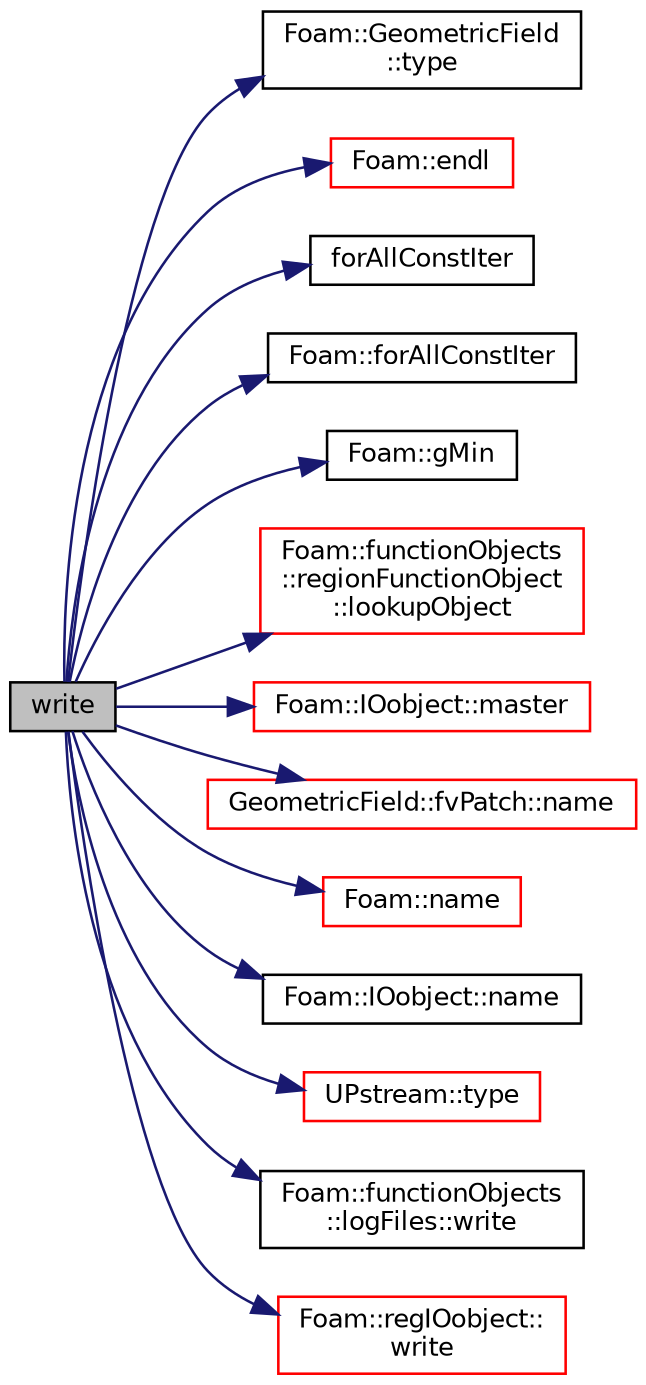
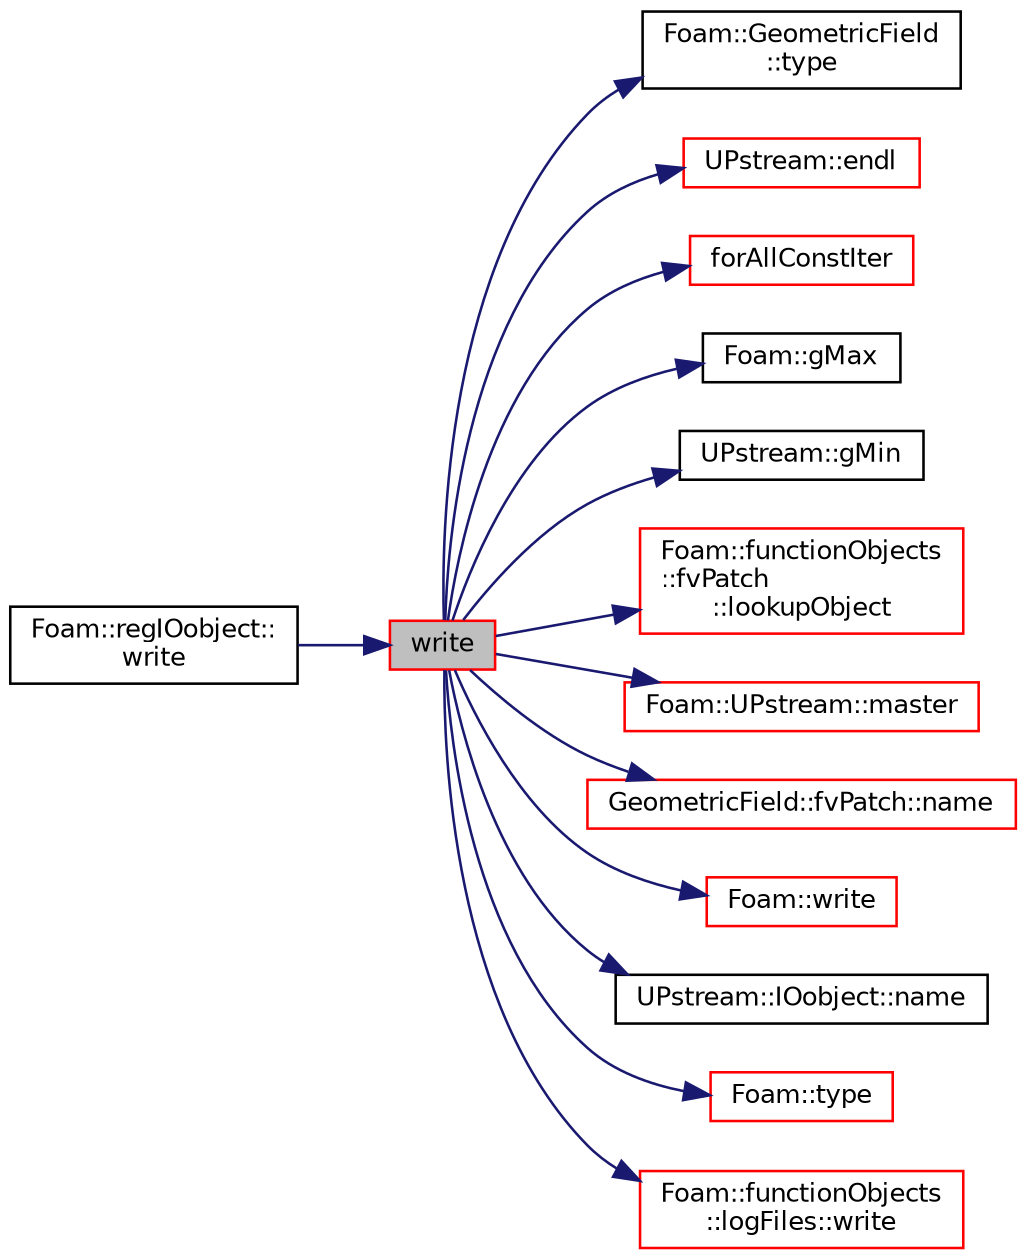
node "Foam::endl": label "Foam::endl" -> "UPstream::endl"
node "forAllConstIter": color black -> red
node "Foam::forAllConstIter": label "Foam::forAllConstIter" -> "Foam::gMax"
node "Foam::gMin": label "Foam::gMin" -> "UPstream::gMin"
node "Foam::functionObjects ::regionFunctionObject ::lookupObject": label "Foam::functionObjects ::regionFunctionObject ::lookupObject" -> "Foam::functionObjects ::fvPatch ::lookupObject"
node "write": color black -> red
node "Foam::IOobject::master": label "Foam::IOobject::master" -> "Foam::UPstream::master"
node "Foam::name": label "Foam::name" -> "Foam::write"
node "Foam::IOobject::name": label "Foam::IOobject::name" -> "UPstream::IOobject::name"
edge "write" -> "Foam::regIOobject:: write": reversed
node "UPstream::type": label "UPstream::type" -> "Foam::type"
node "Foam::functionObjects ::logFiles::write": color black -> red
node "Foam::regIOobject:: write": color red -> black
